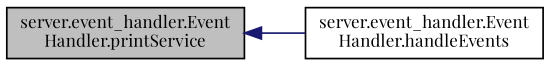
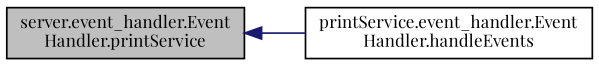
node "server.event_handler.Event Handler.handleEvents": label "server.event_handler.Event Handler.handleEvents" -> "printService.event_handler.Event Handler.handleEvents"
